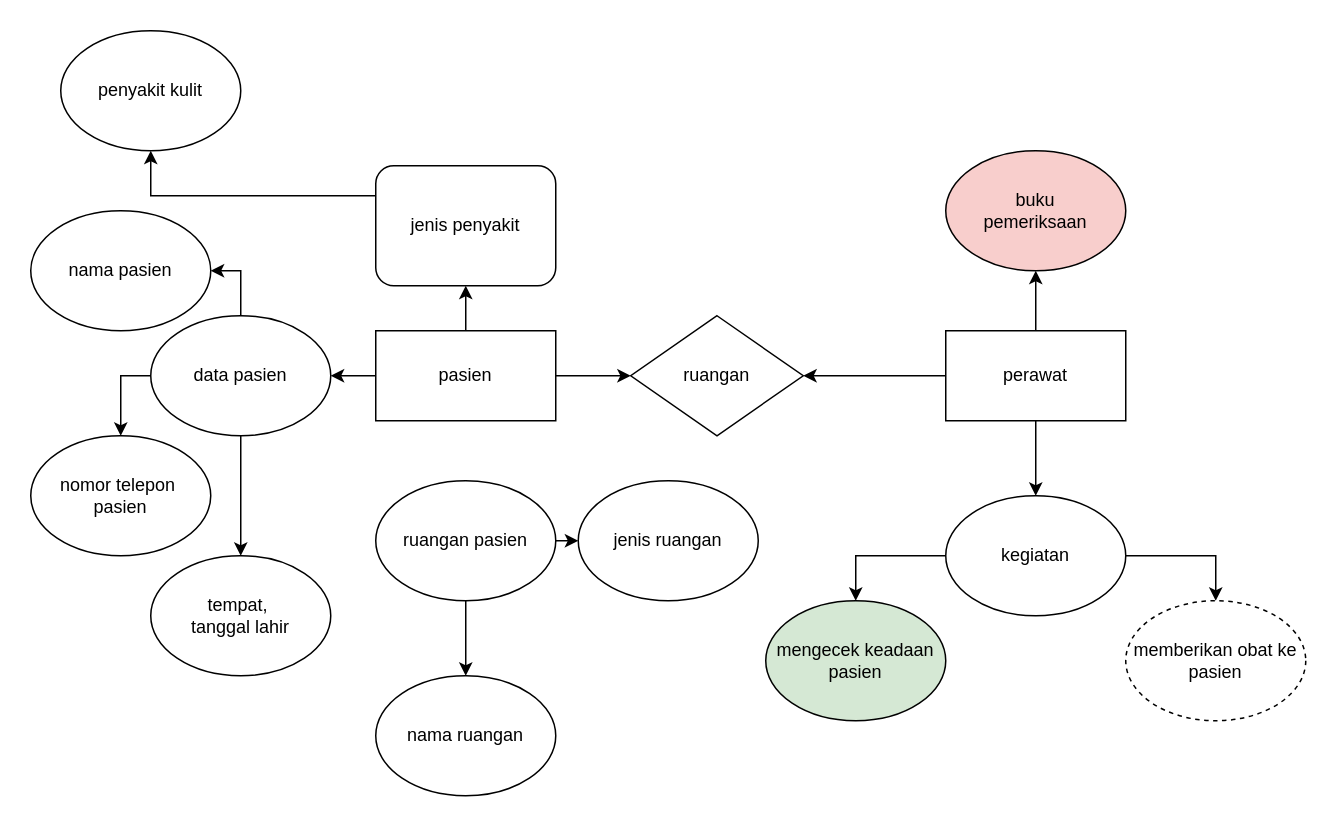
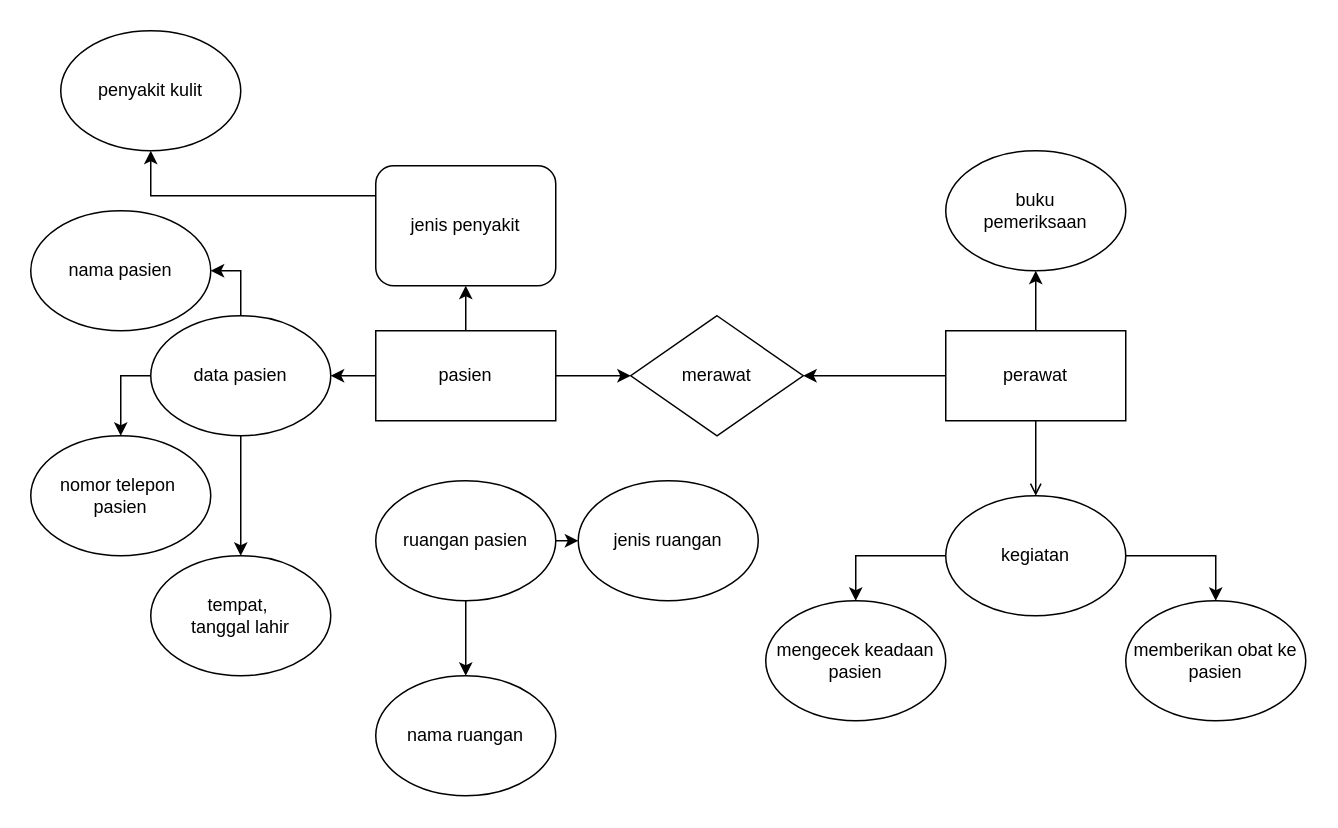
node "buku pemeriksaan": fillcolor #f8cecc -> #ffffff
node "ruangan": label "ruangan" -> "merawat"
edge "perawat" -> "kegiatan": arrowhead classic -> open
node "mengecek keadaan pasien": fillcolor #d5e8d4 -> #ffffff
node "memberikan obat ke pasien": style dashed -> solid
